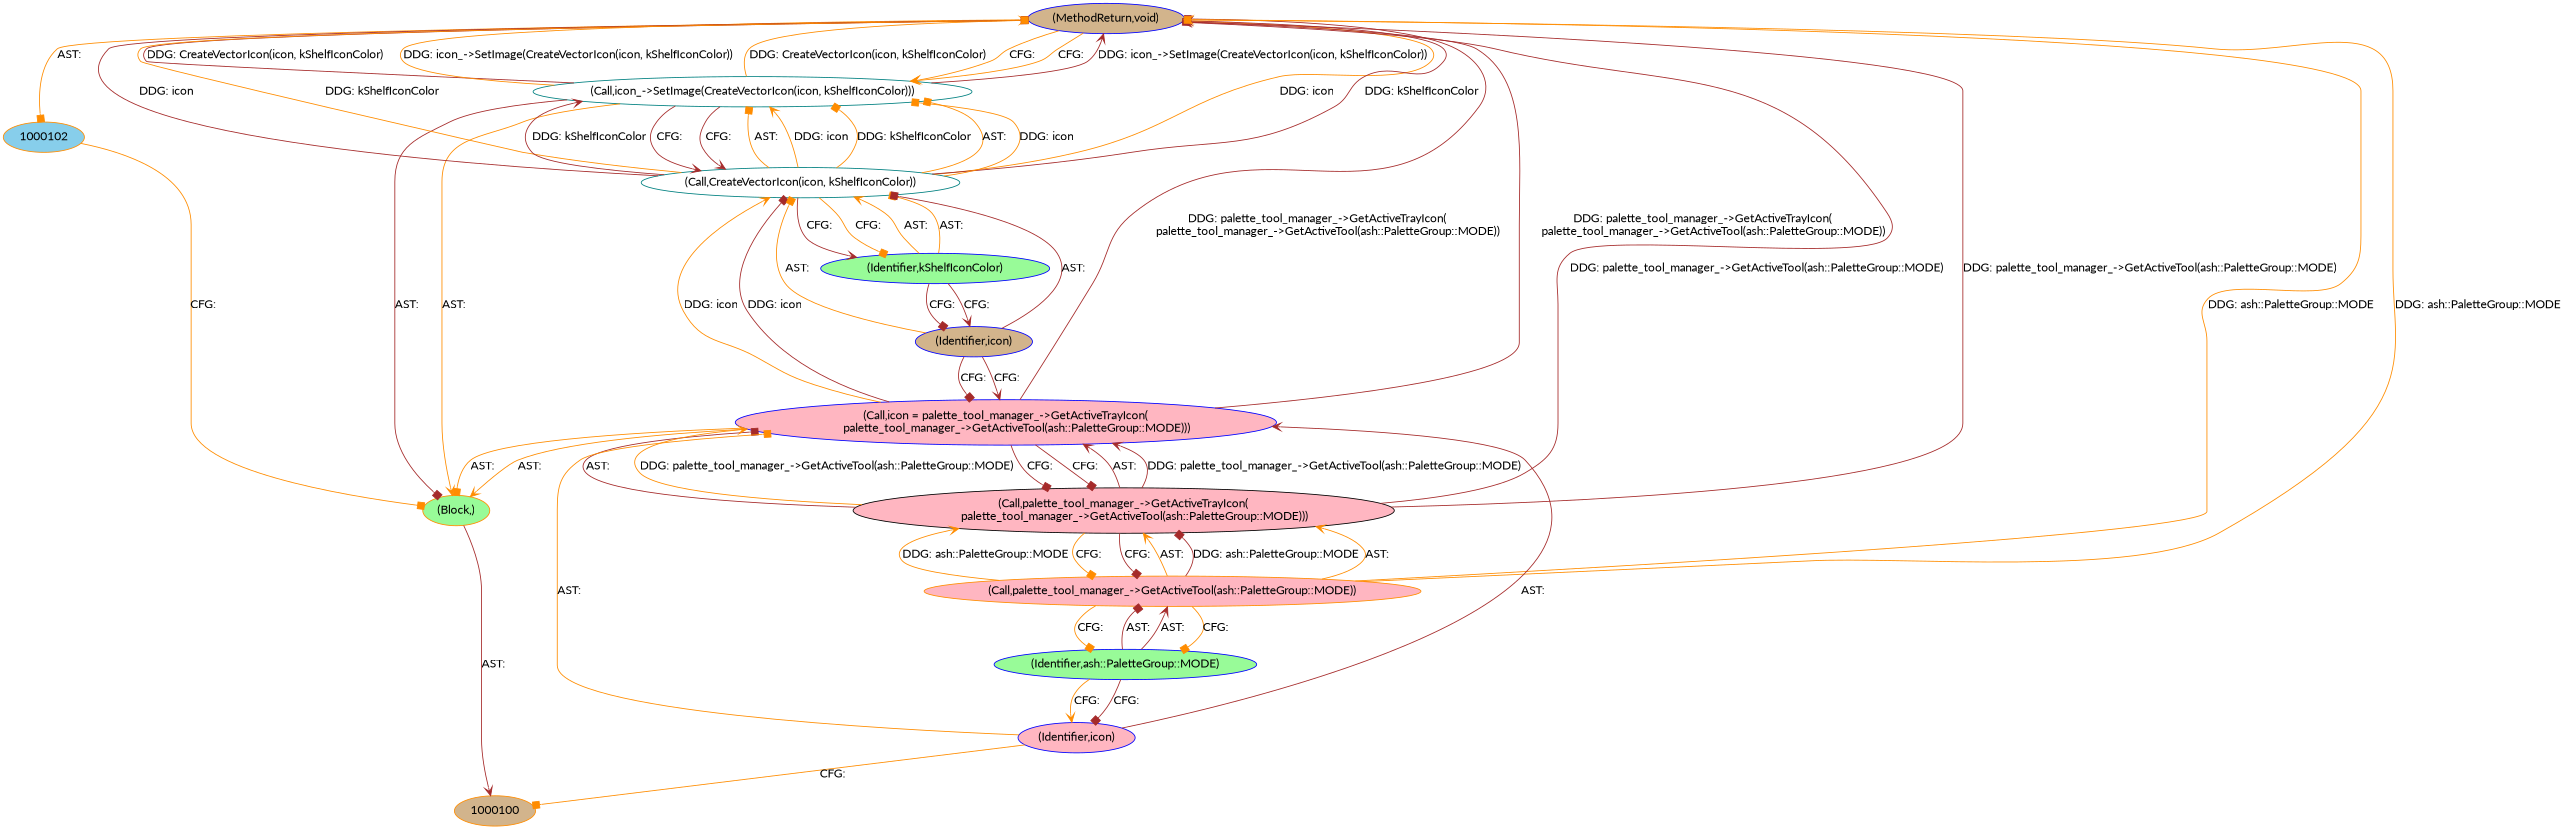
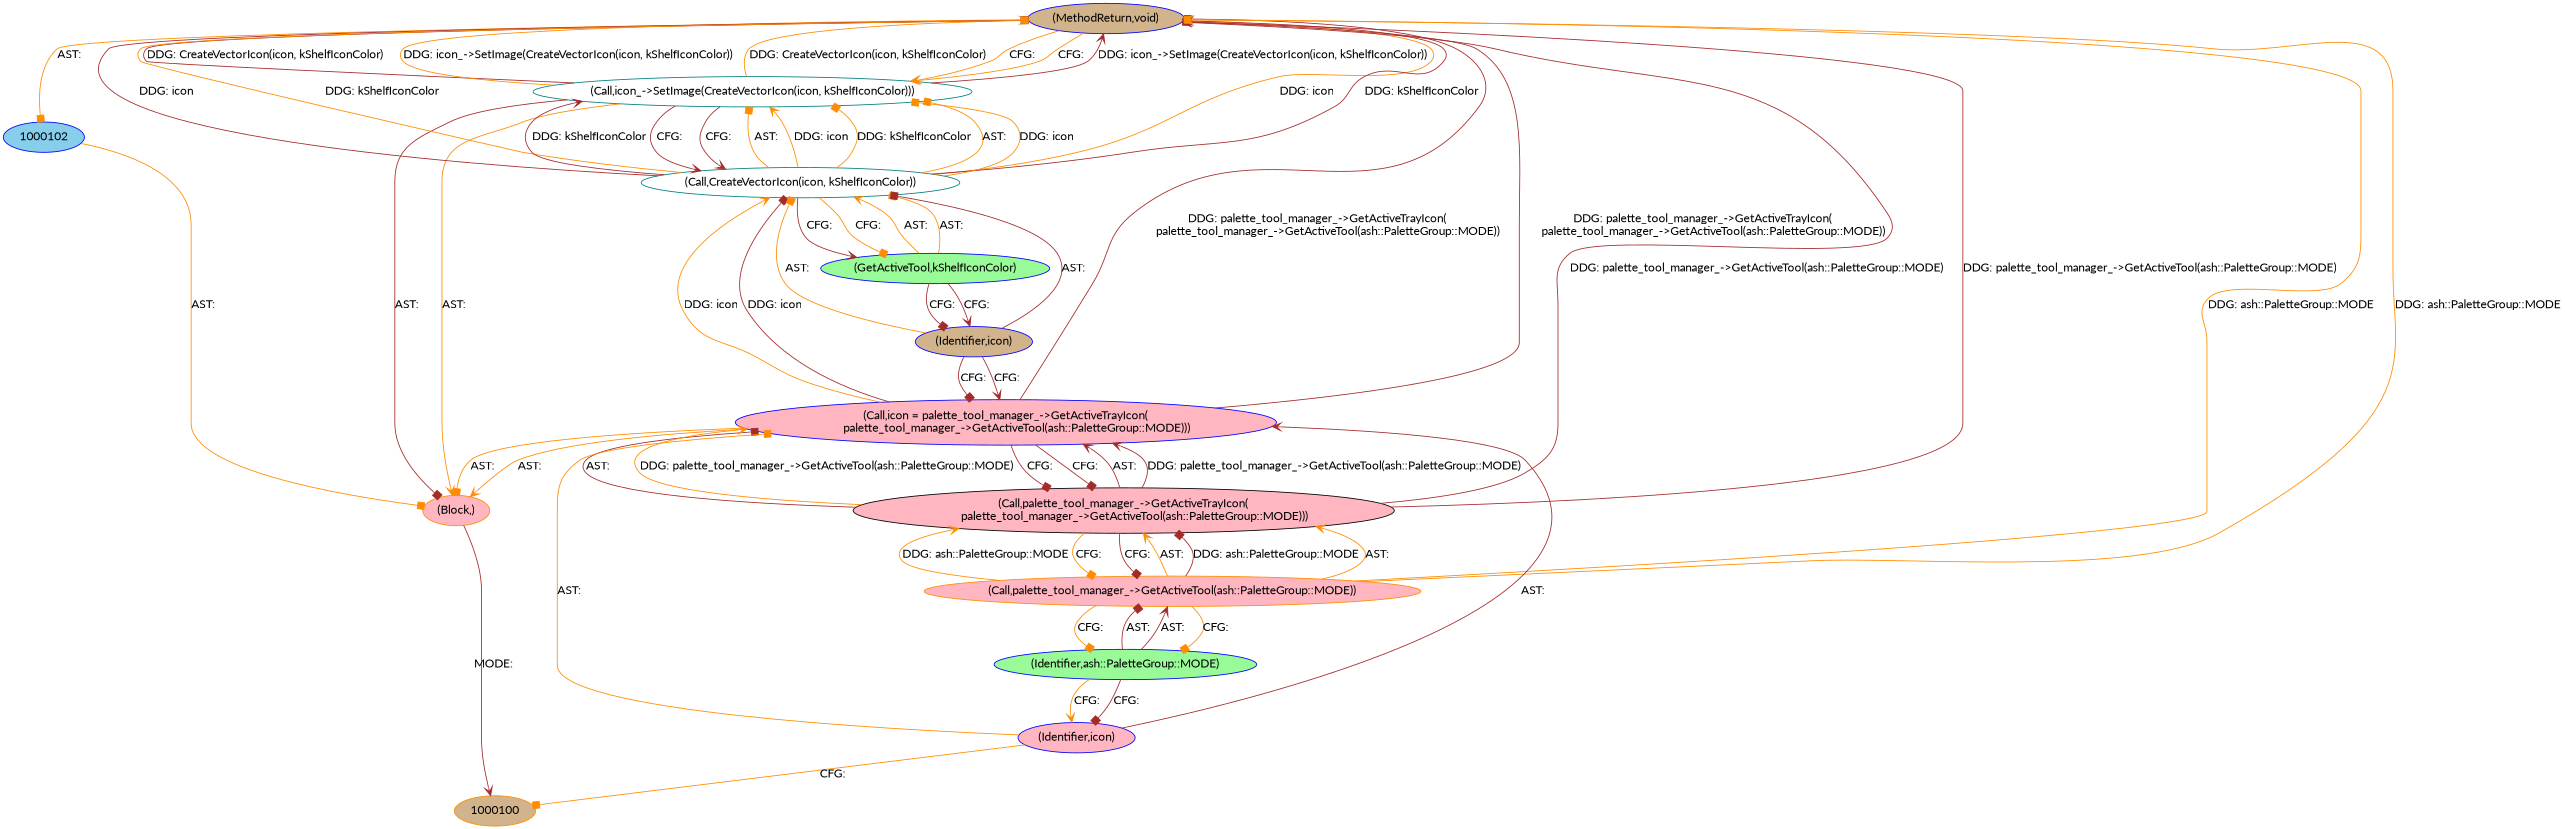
node "1000102": color darkorange -> blue
node "(Identifier,kShelfIconColor)": label "(Identifier,kShelfIconColor)" -> "(GetActiveTool,kShelfIconColor)"
edge "1000102" -> "(Block,)": label "CFG: " -> "AST: "
node "(Block,)": fillcolor palegreen -> lightpink
edge "(Block,)" -> "1000100": label "AST: " -> "MODE: "
